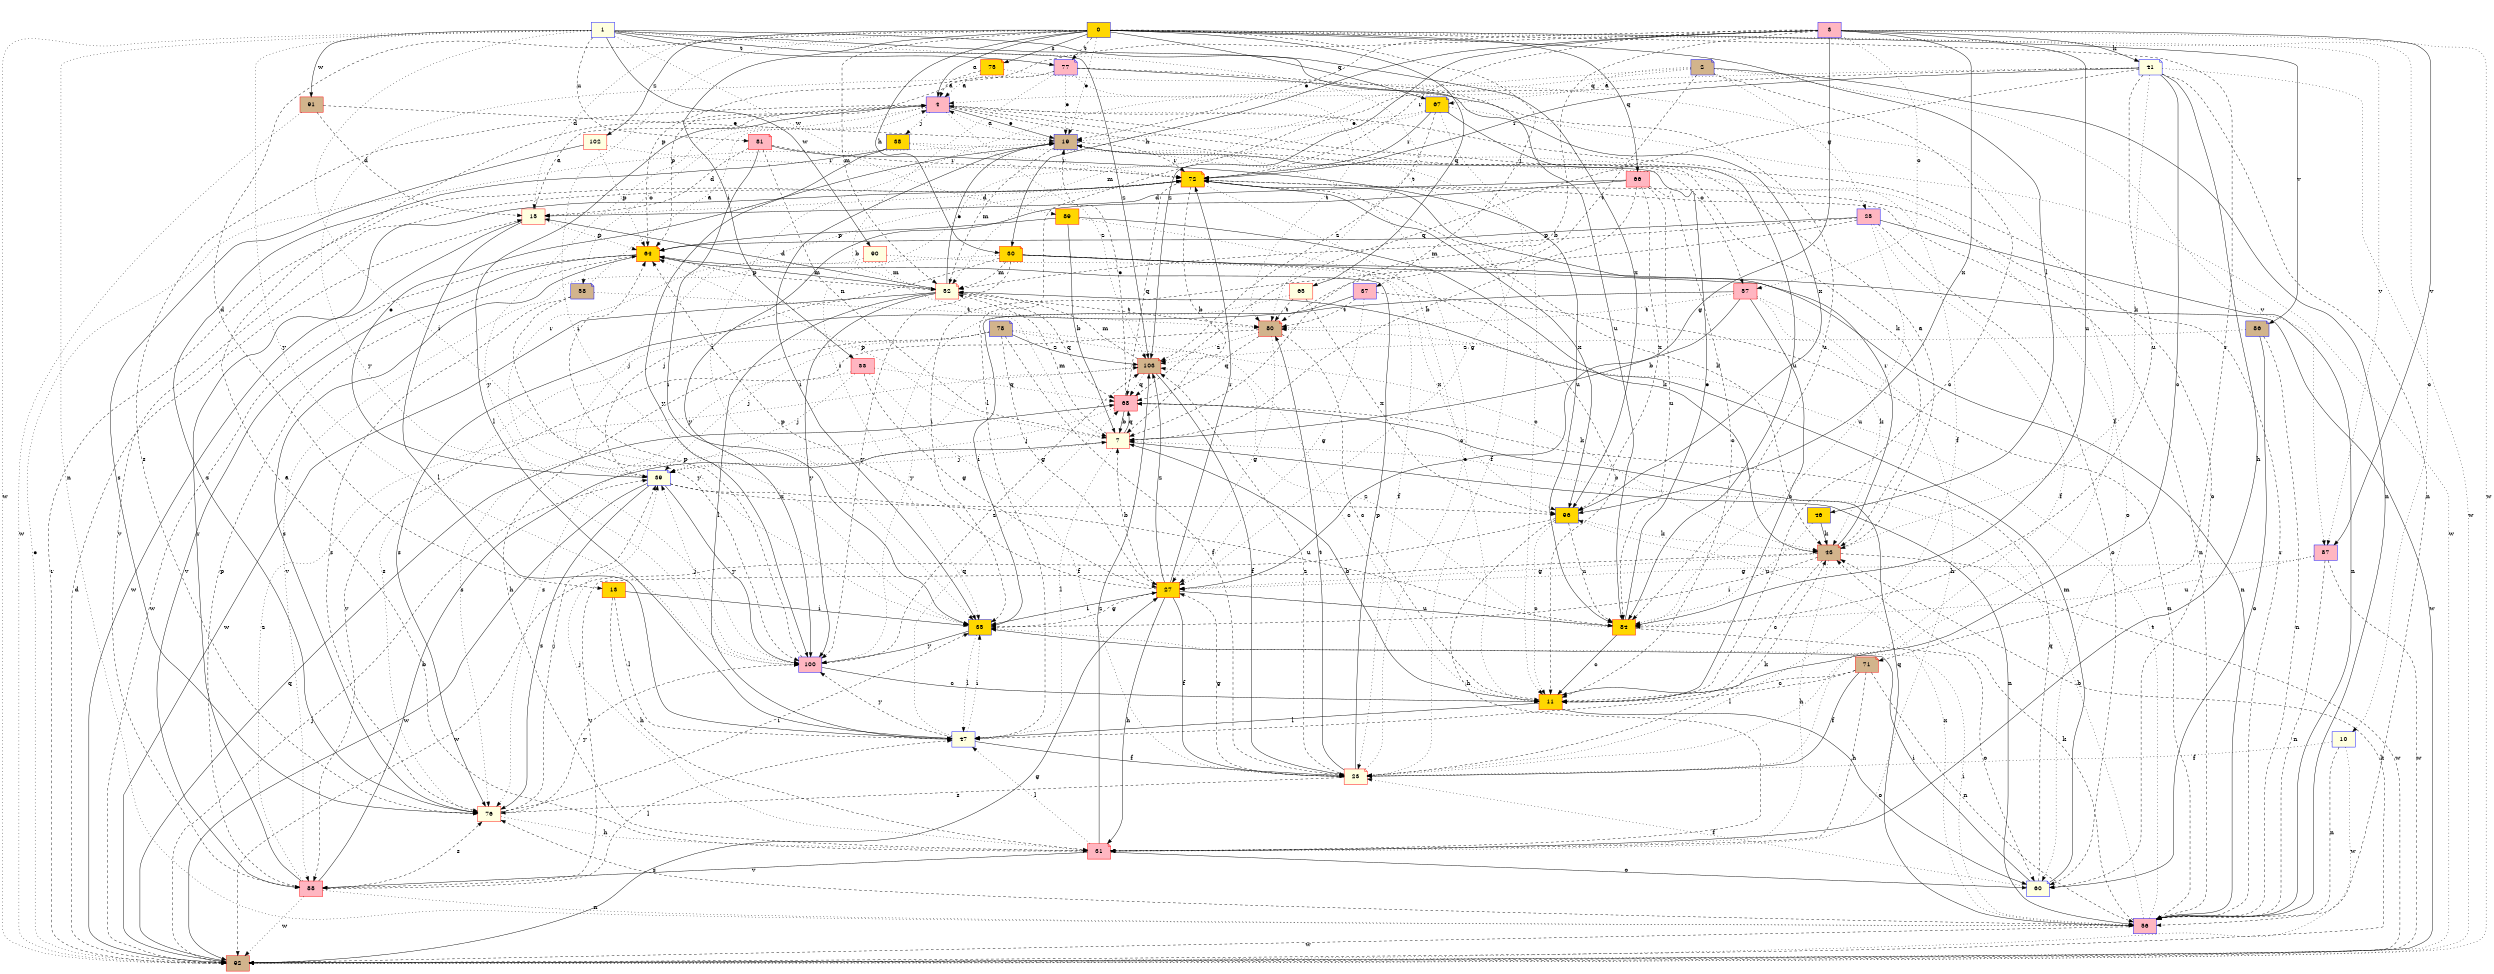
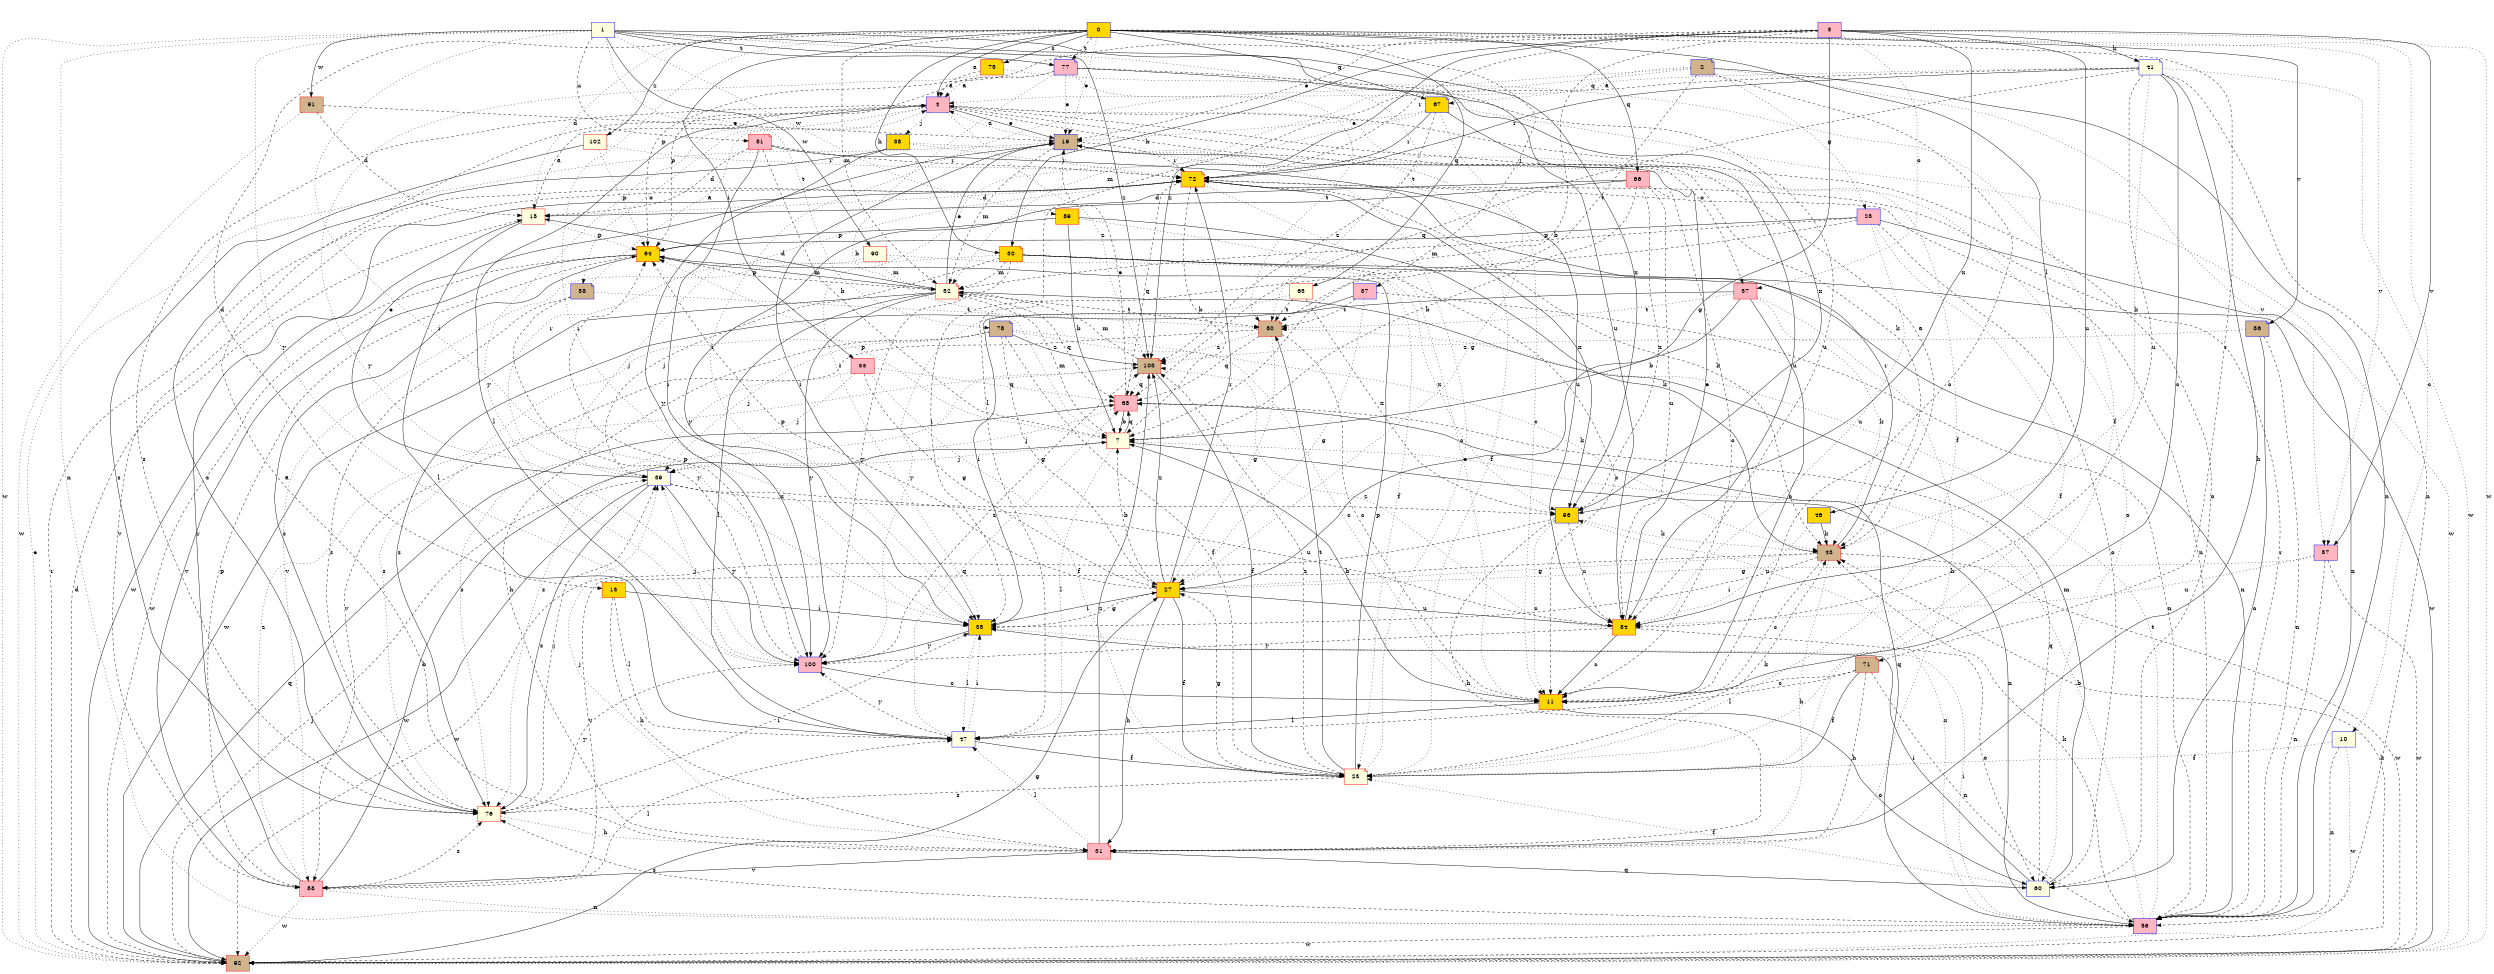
edge "1" -> "78": added, label "t"
edge "81" -> "7": label "n" -> "b"
edge "84" -> "100": added, label "y"
edge "31" -> "60": label "o" -> "q"
